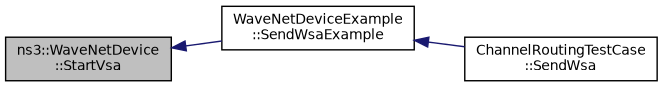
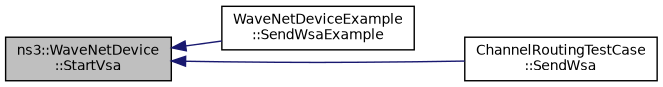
edge "ChannelRoutingTestCase ::SendWsa" -> "WaveNetDeviceExample ::SendWsaExample": now "ChannelRoutingTestCase ::SendWsa" -> "ns3::WaveNetDevice ::StartVsa"
